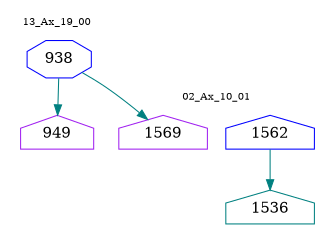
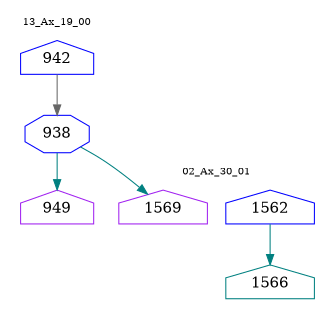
node "942": added
cluster "02_Ax_10_01": label "02_Ax_10_01" -> "02_Ax_30_01"
node "1536": label "1536" -> "1566"
